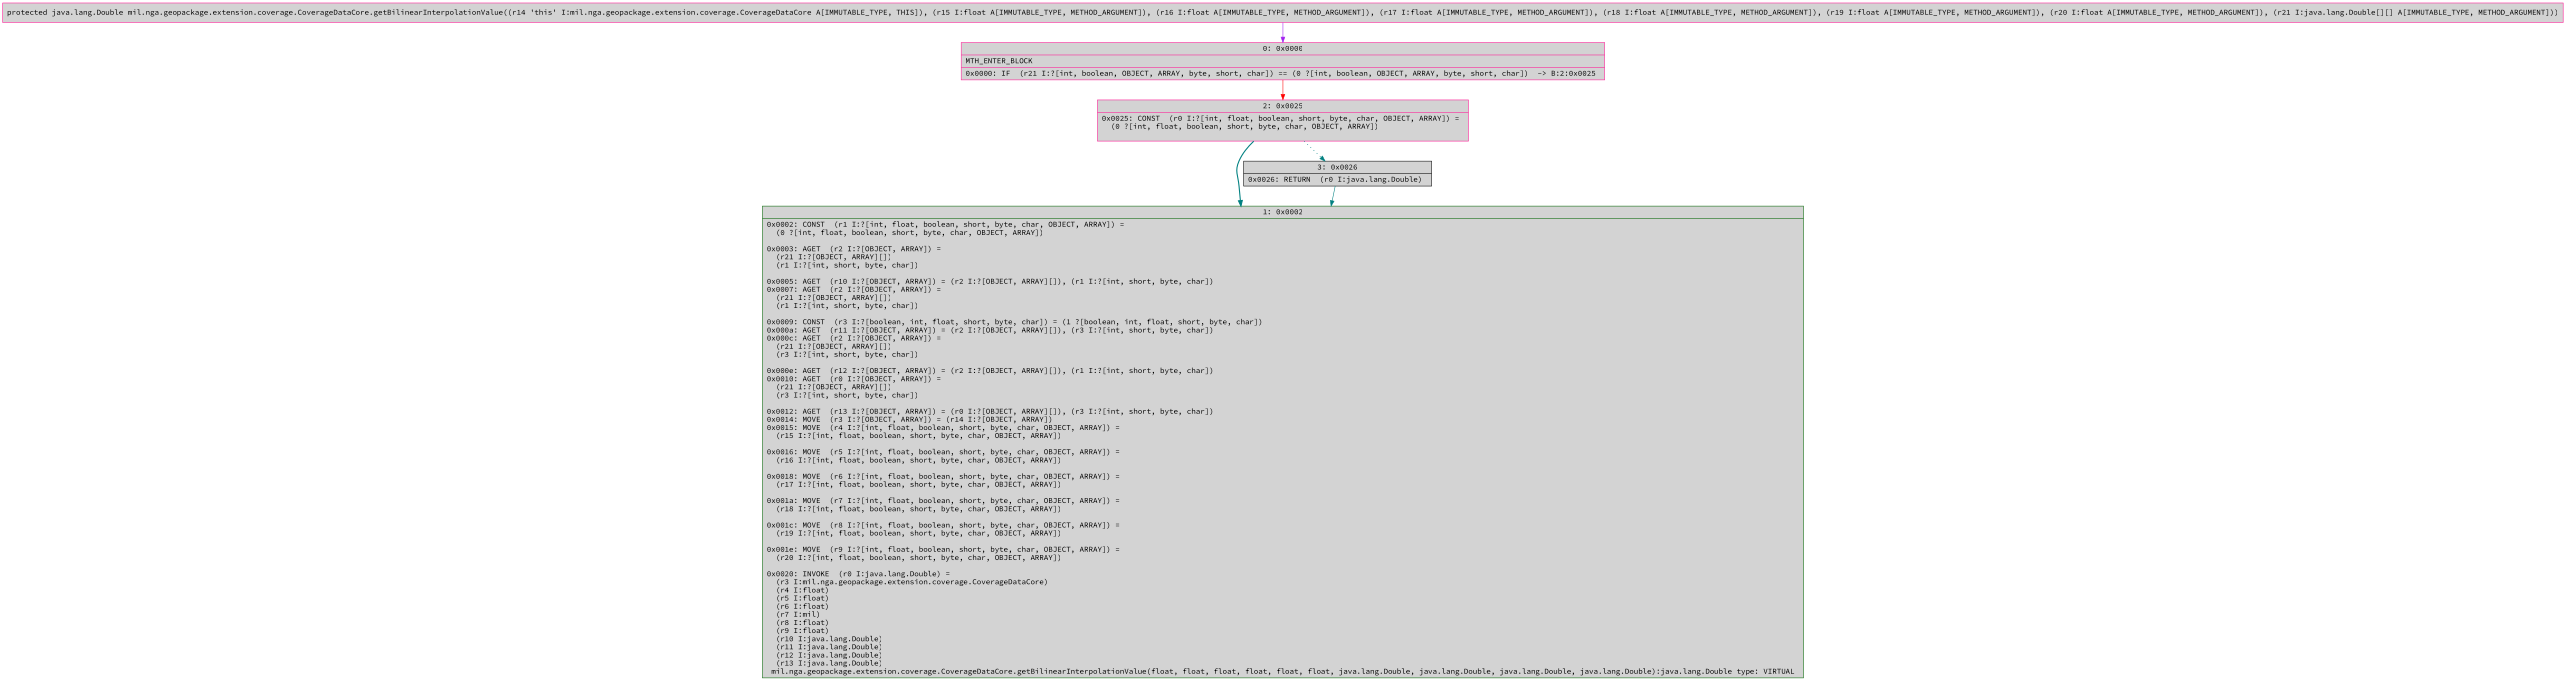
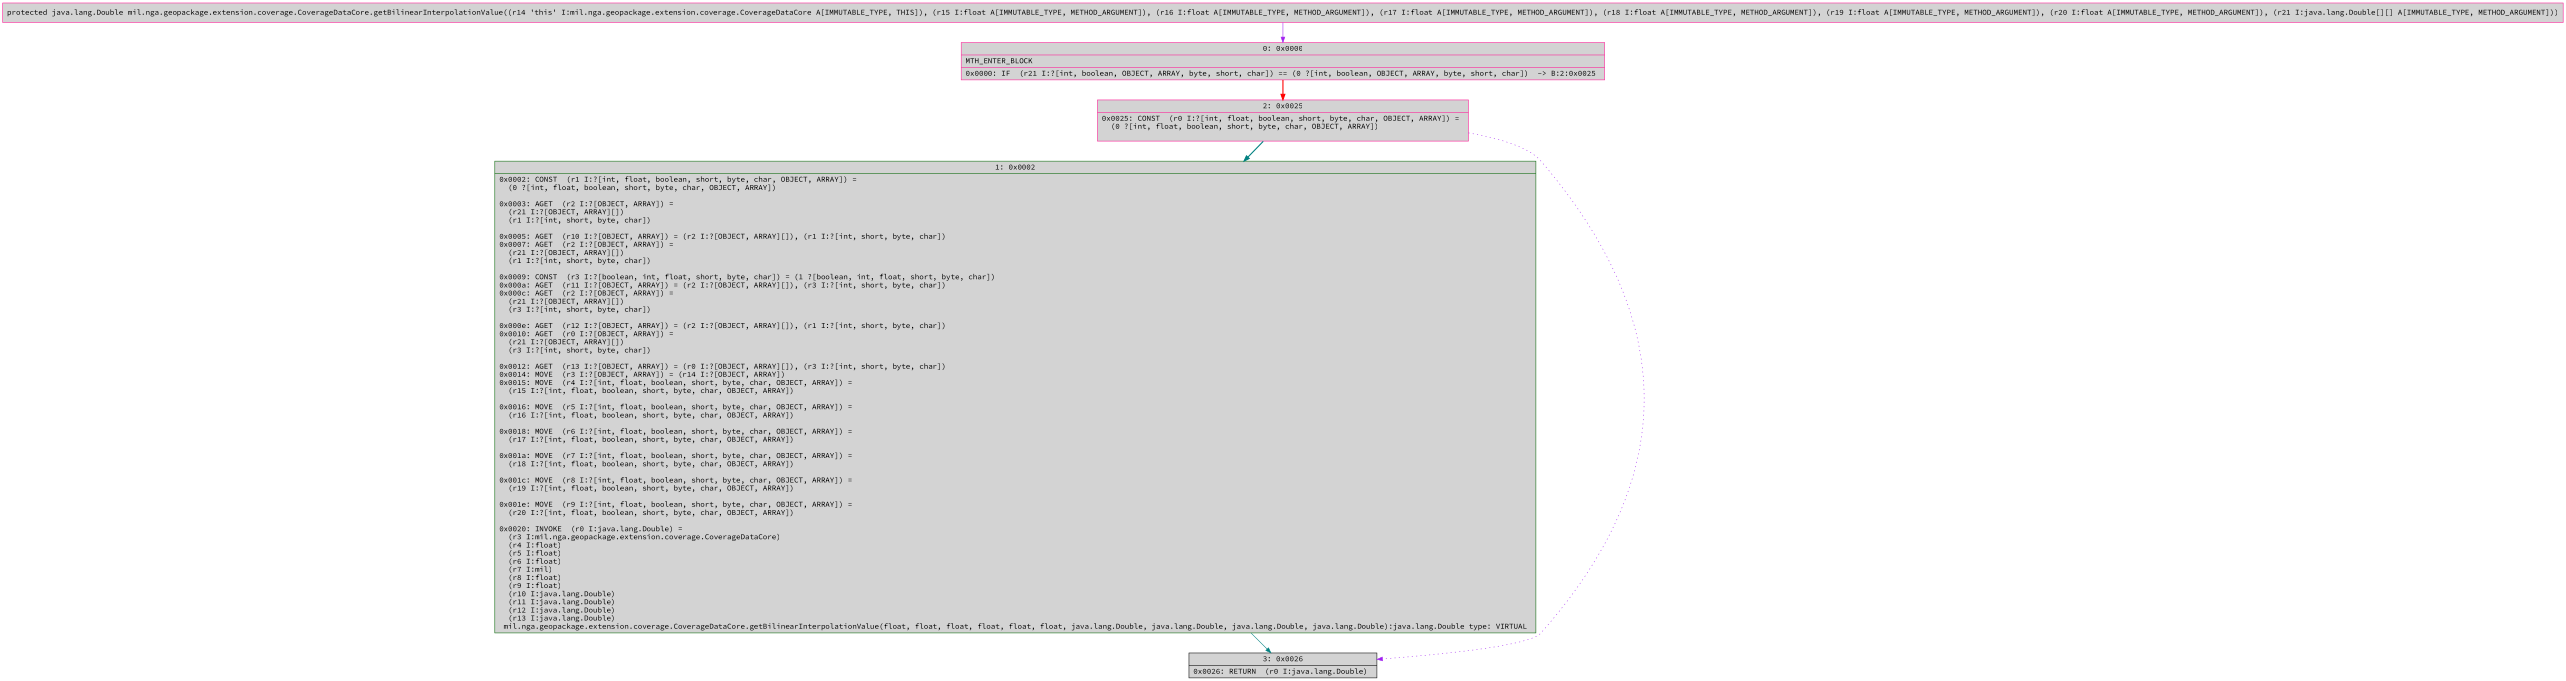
edge "0: 0x0000" -> "2: 0x0025": style solid -> bold
edge "2: 0x0025" -> "3: 0x0026": color teal -> purple
edge "3: 0x0026" -> "1: 0x0002": reversed
